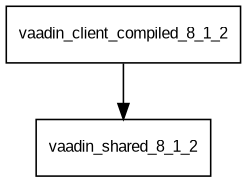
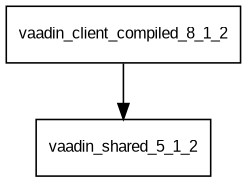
node "vaadin_shared_8_1_2": label "vaadin_shared_8_1_2" -> "vaadin_shared_5_1_2"
